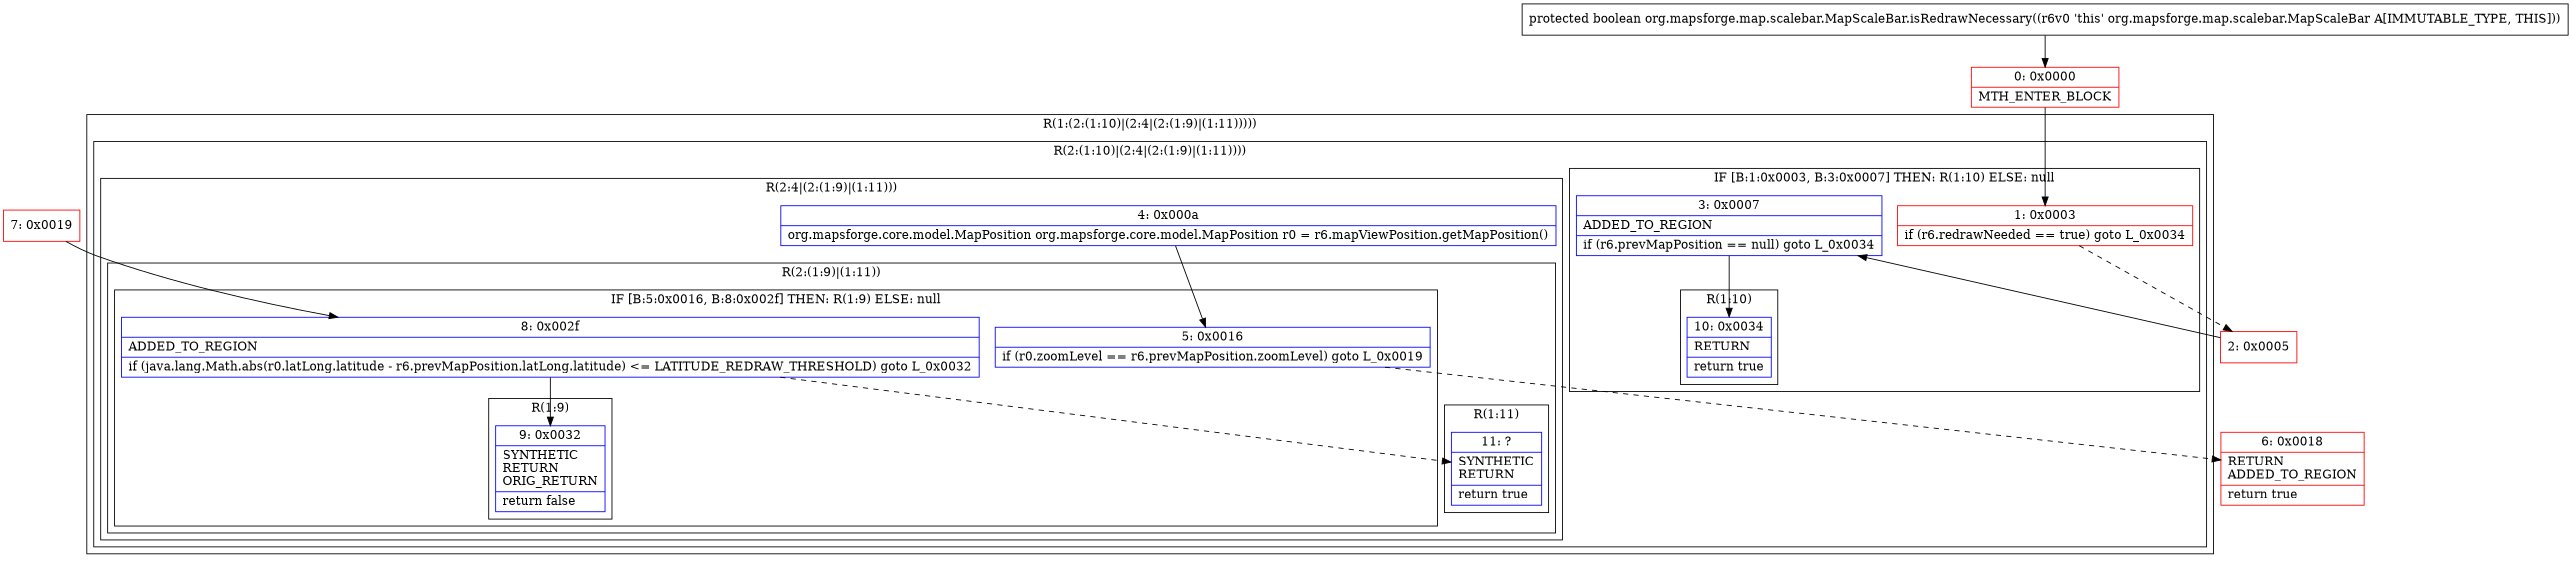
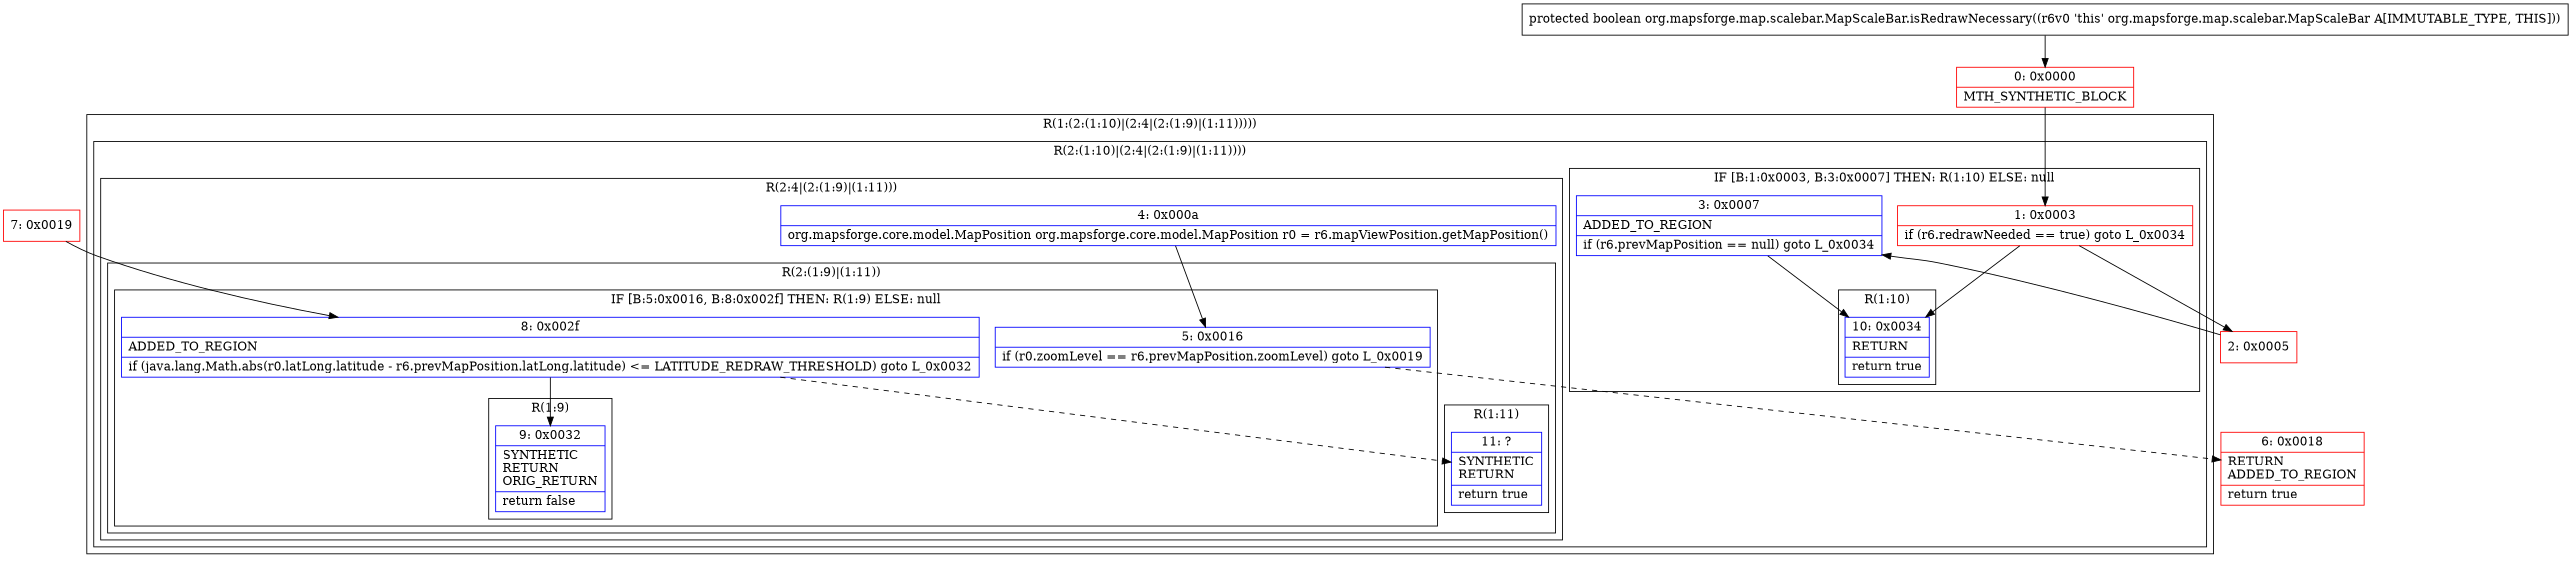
node "0: 0x0000": text "MTH_ENTER_BLOCK" -> "MTH_SYNTHETIC_BLOCK"
edge "1: 0x0003" -> "10: 0x0034": added
edge "1: 0x0003" -> "2: 0x0005": style dashed -> solid
